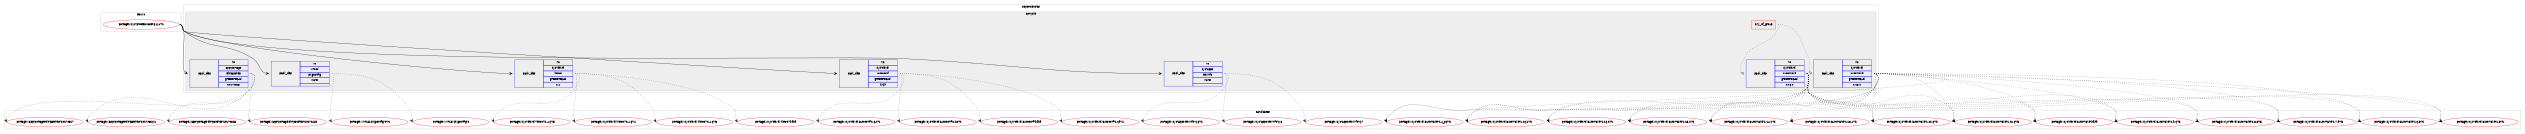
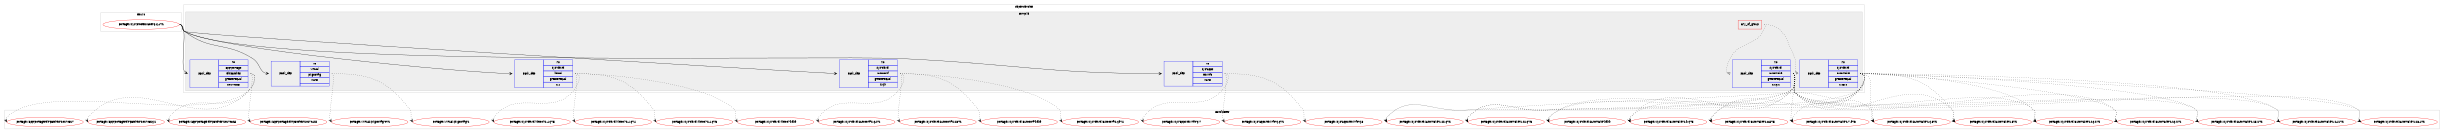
node "portage://sys-devel/automake-1.4_p6-r2": removed
